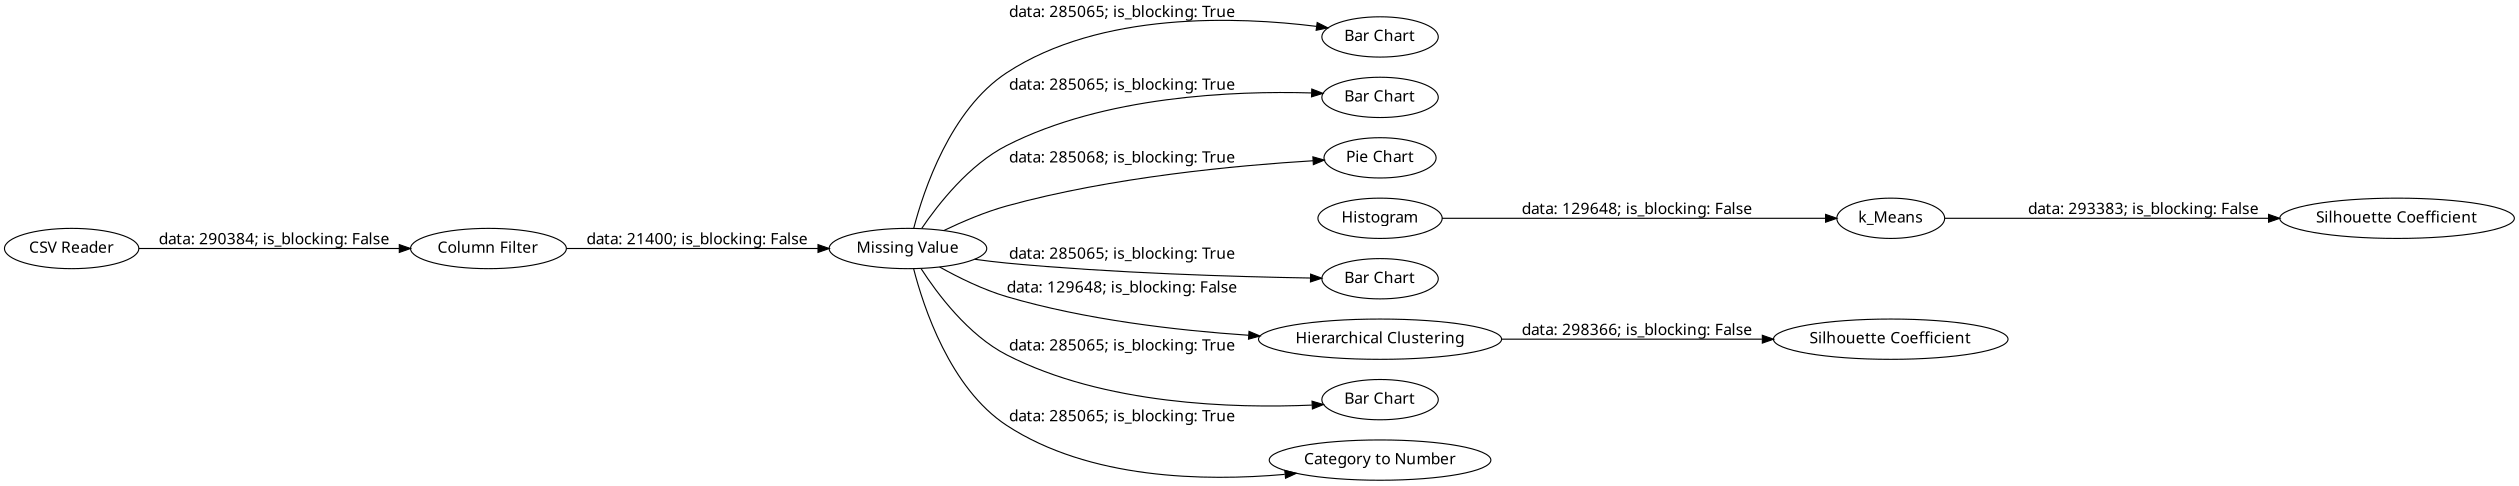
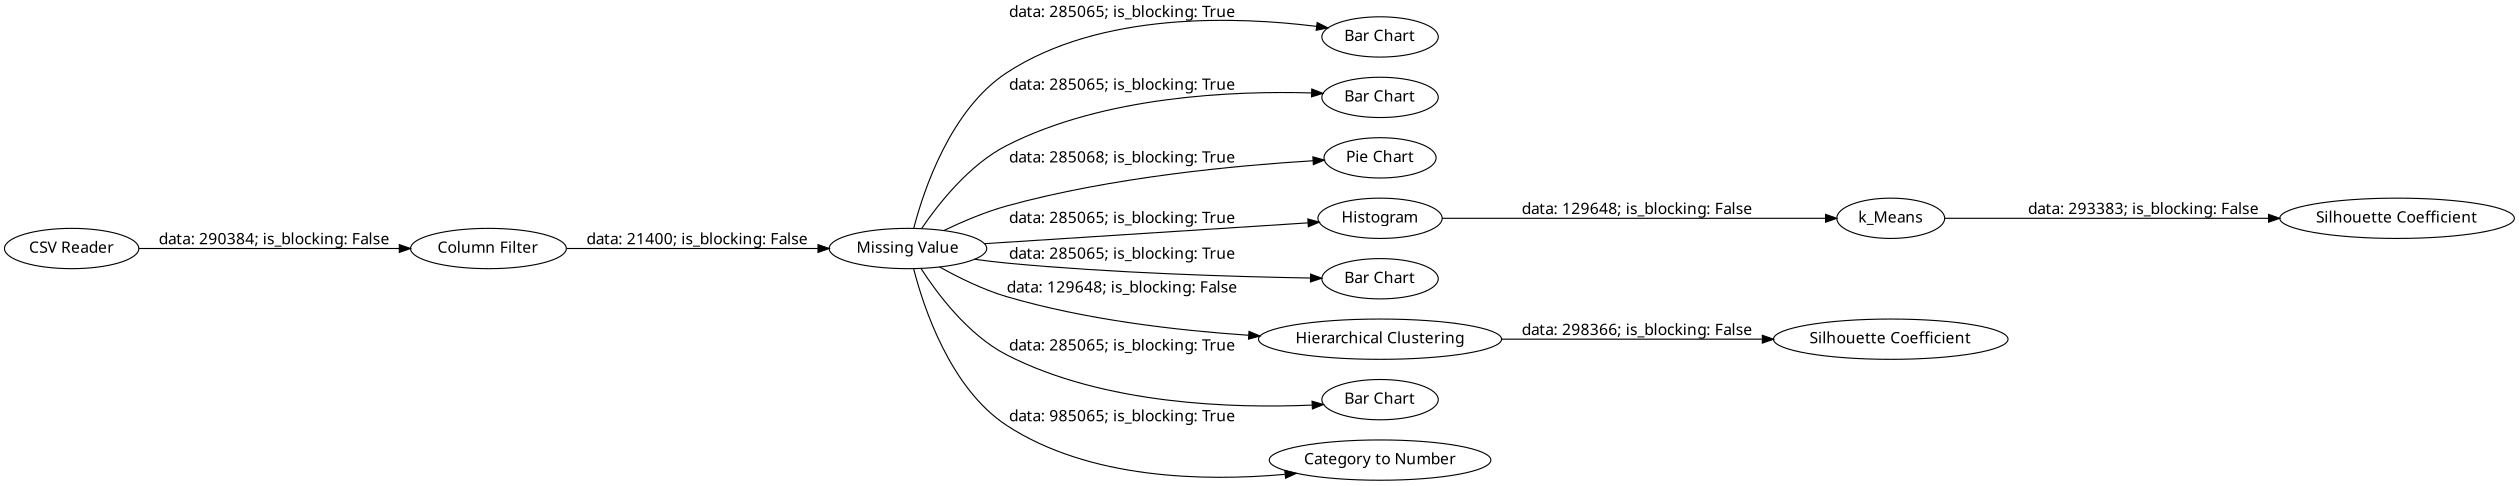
edge "Missing Value" -> "Histogram": added, label "data: 285065; is_blocking: True"
edge "Missing Value" -> "Category to Number": label "data: 285065; is_blocking: True" -> "data: 985065; is_blocking: True"
